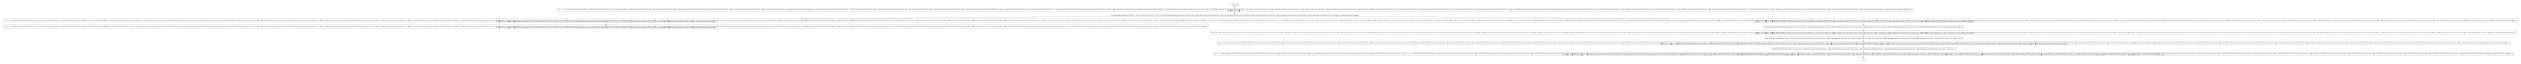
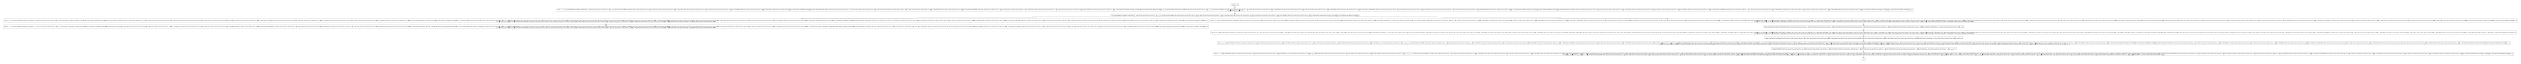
node "Leaf": text "neq(v" -> "mkng(v"
